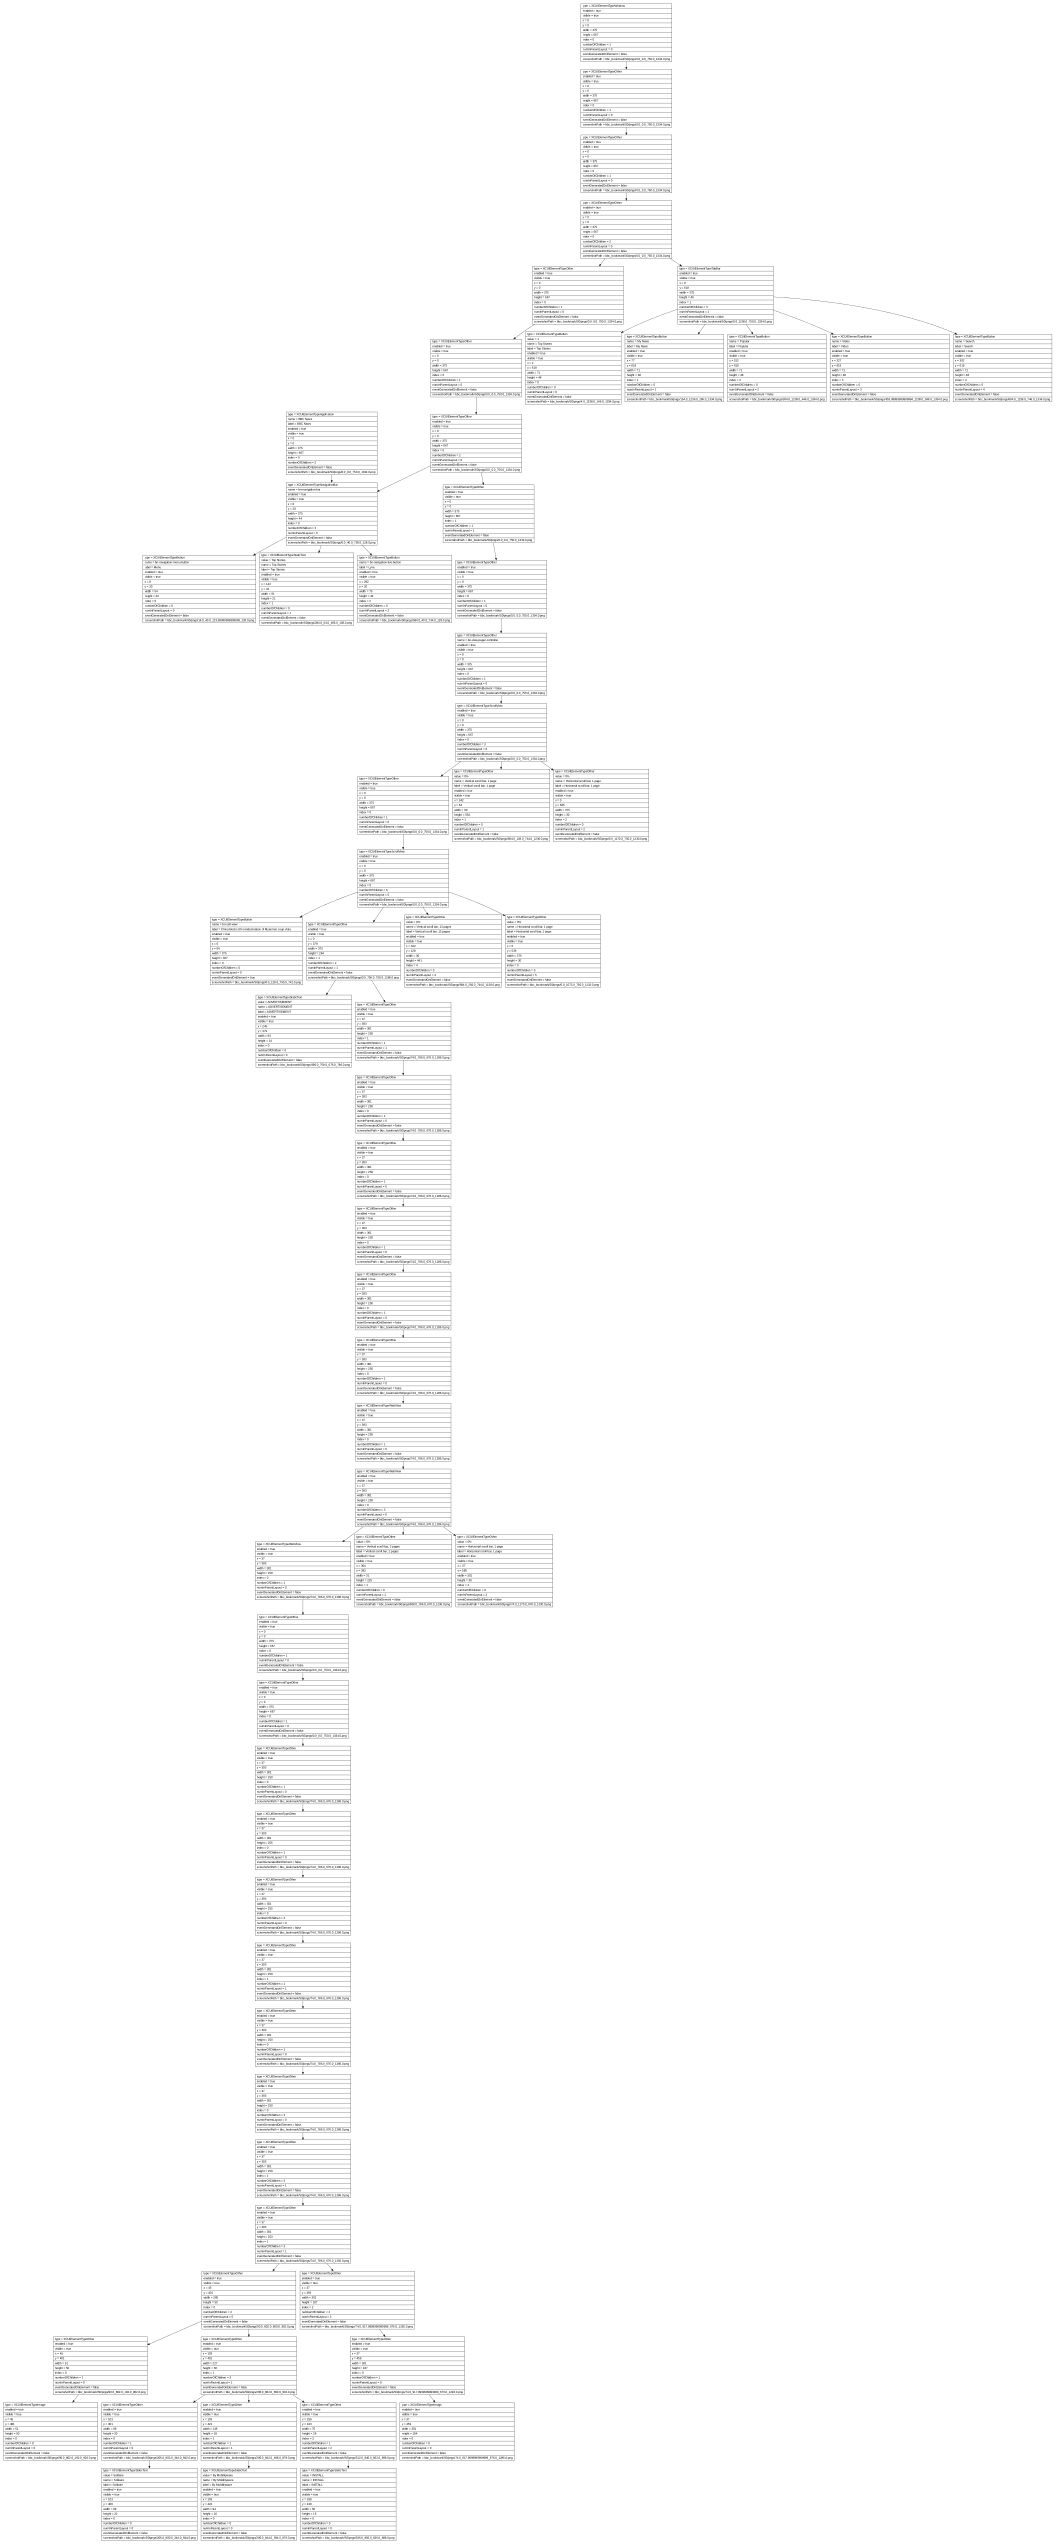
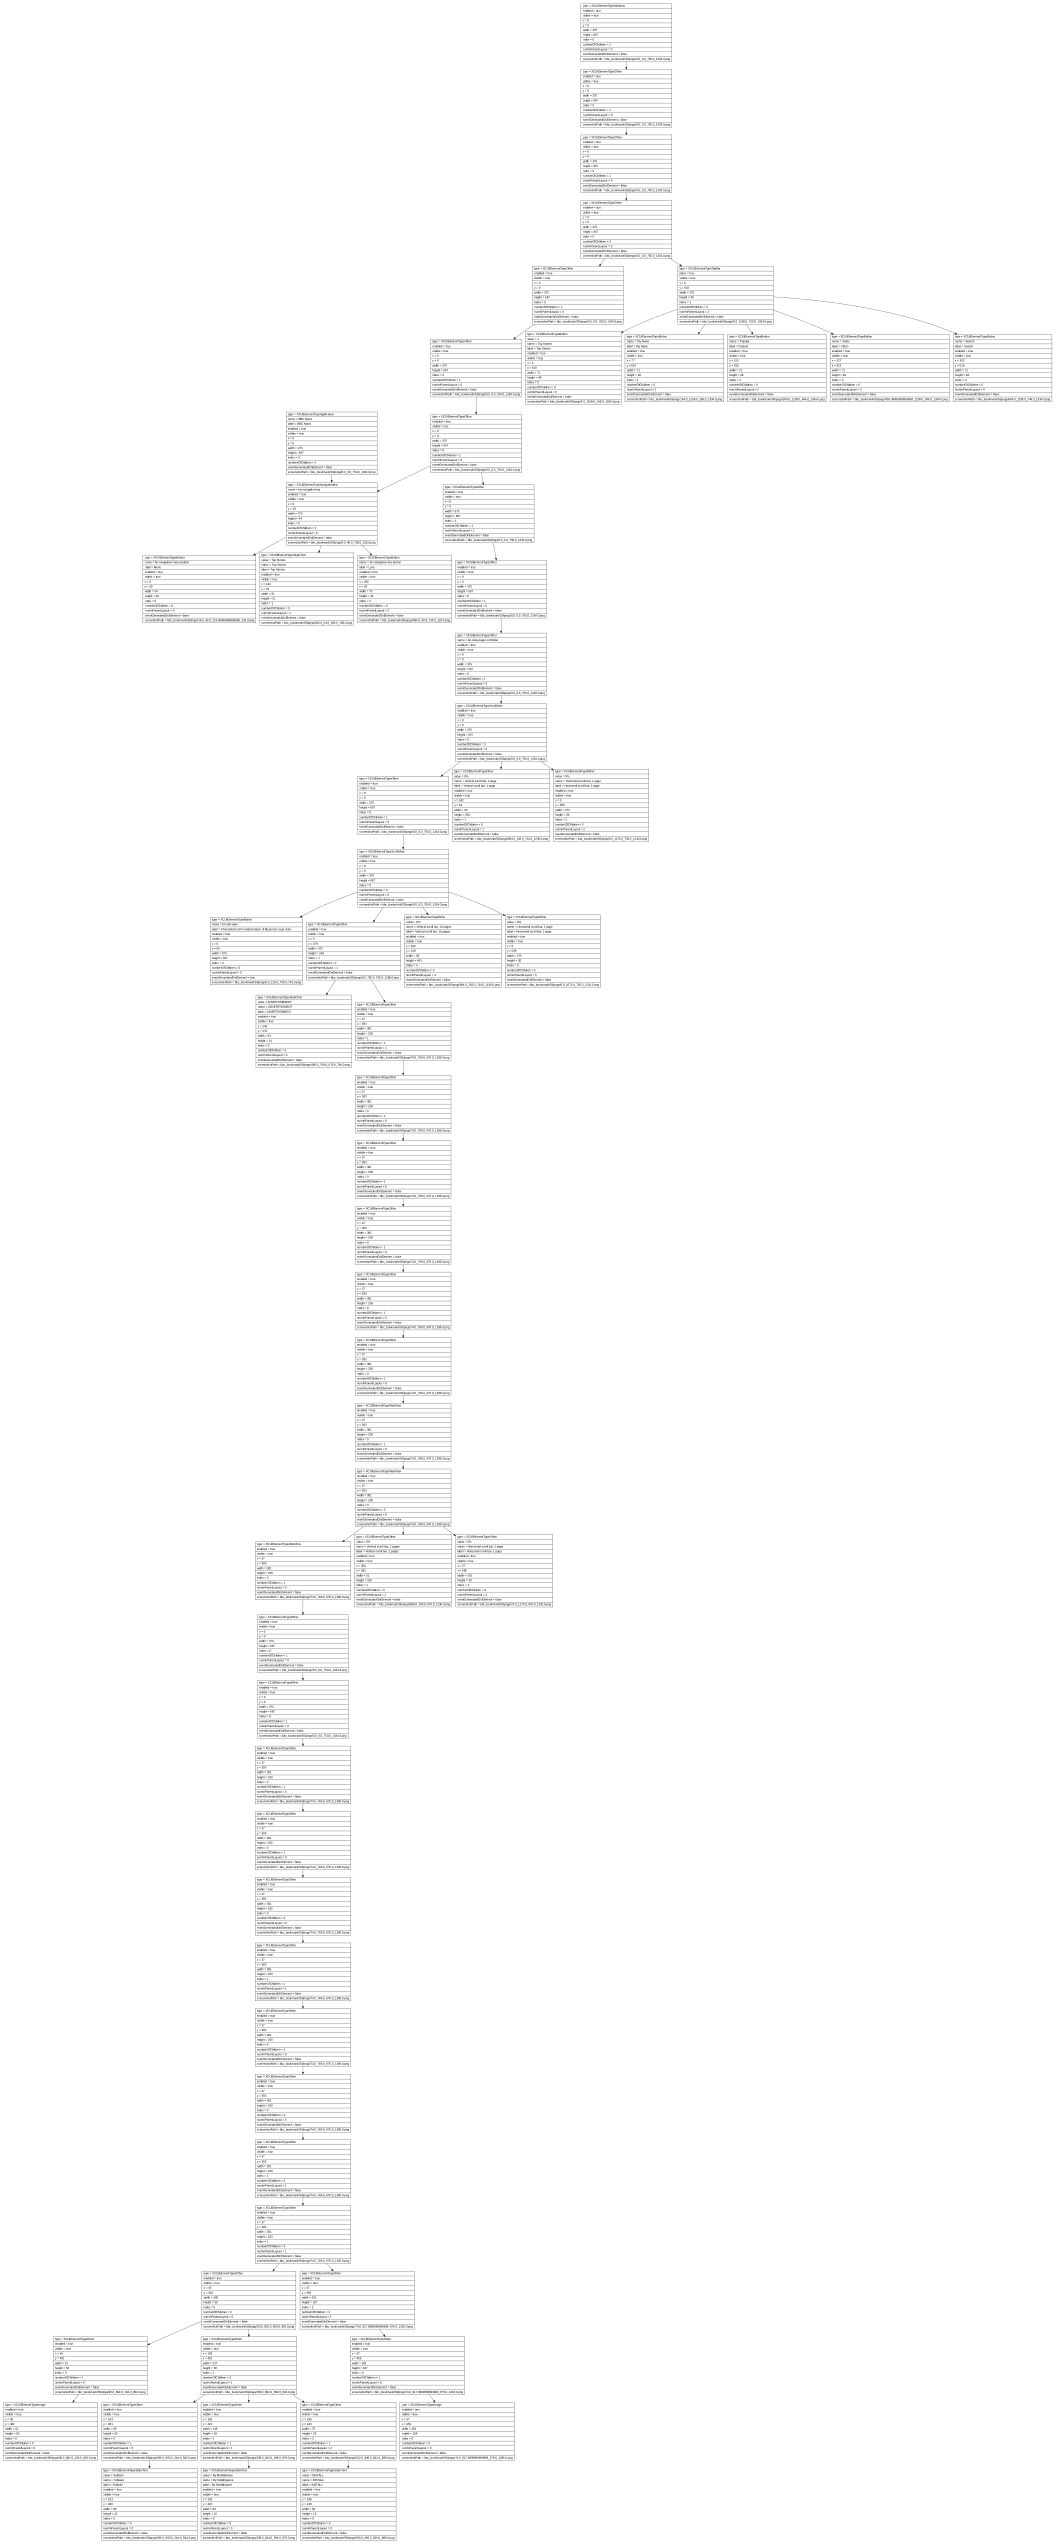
node "type = XCUIElementTypeTabBar": text "enabled = true" -> "index = true"
